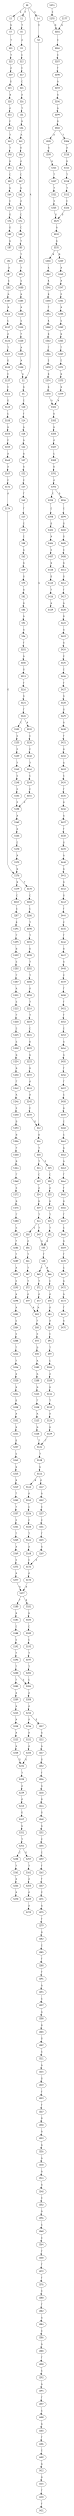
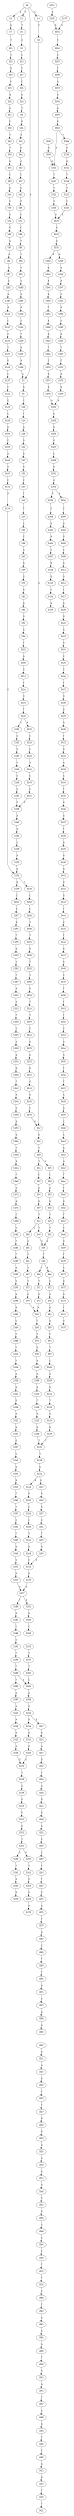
edge "S302" -> "S305": now "S302" -> "S313"
edge "S87" -> "S92": added, label "A"
edge "S189" -> "S193": removed, label "C"
edge "S303" -> "S307": removed, label "G"
